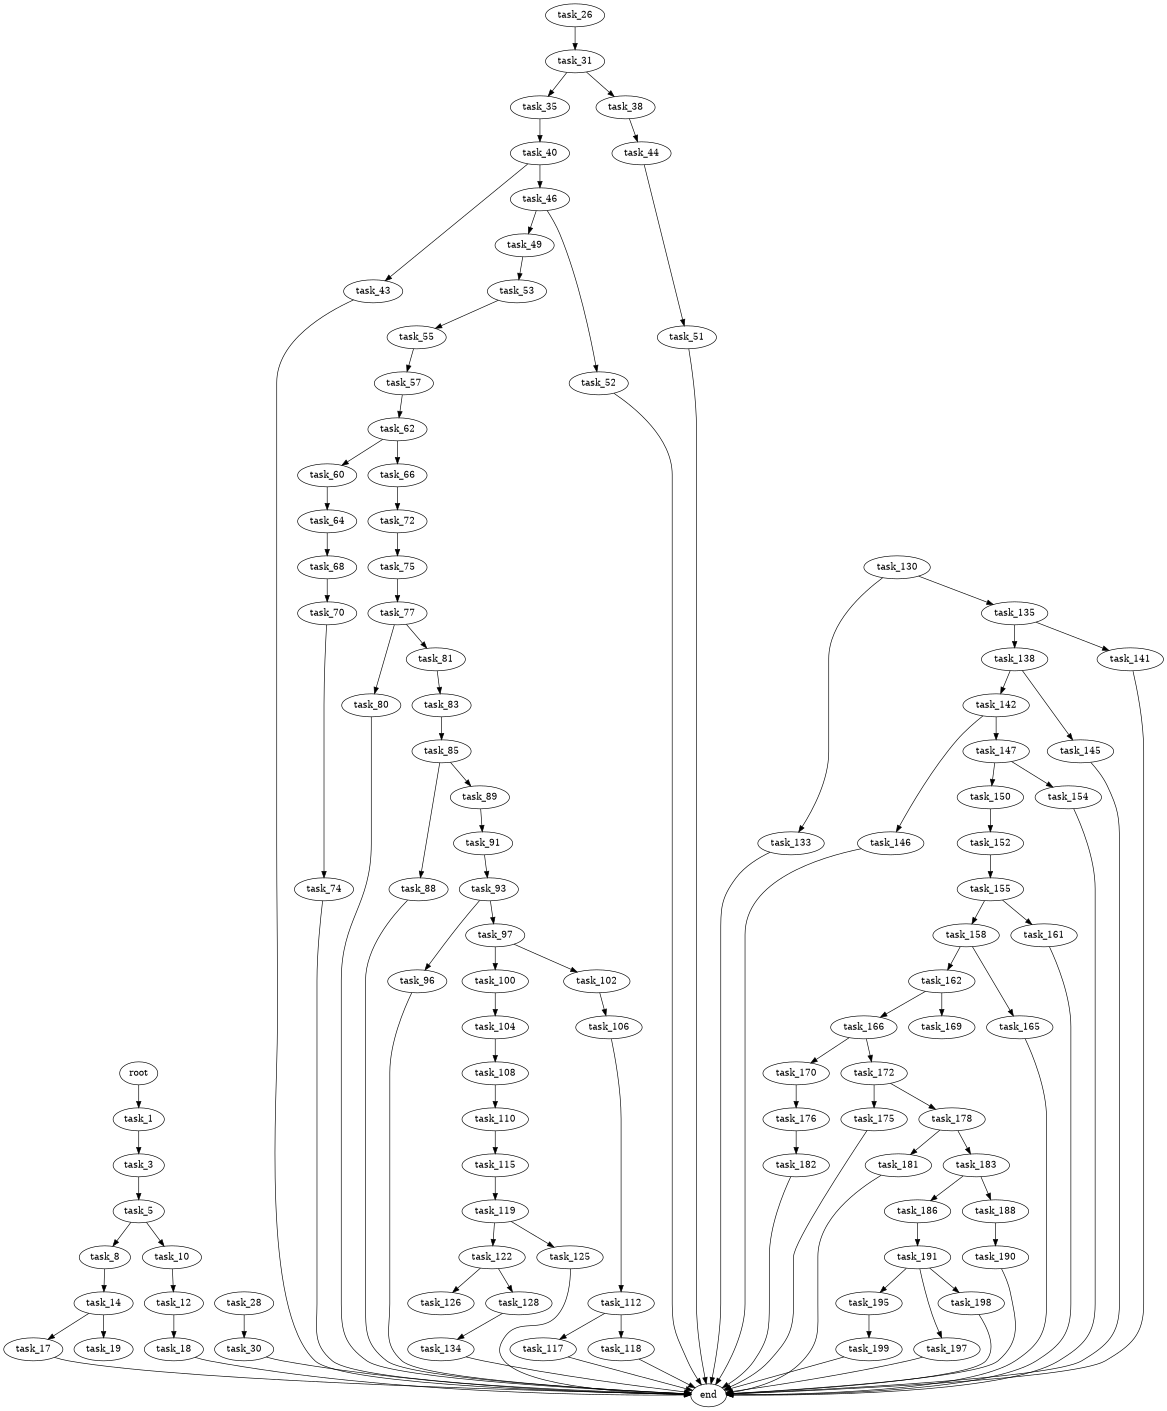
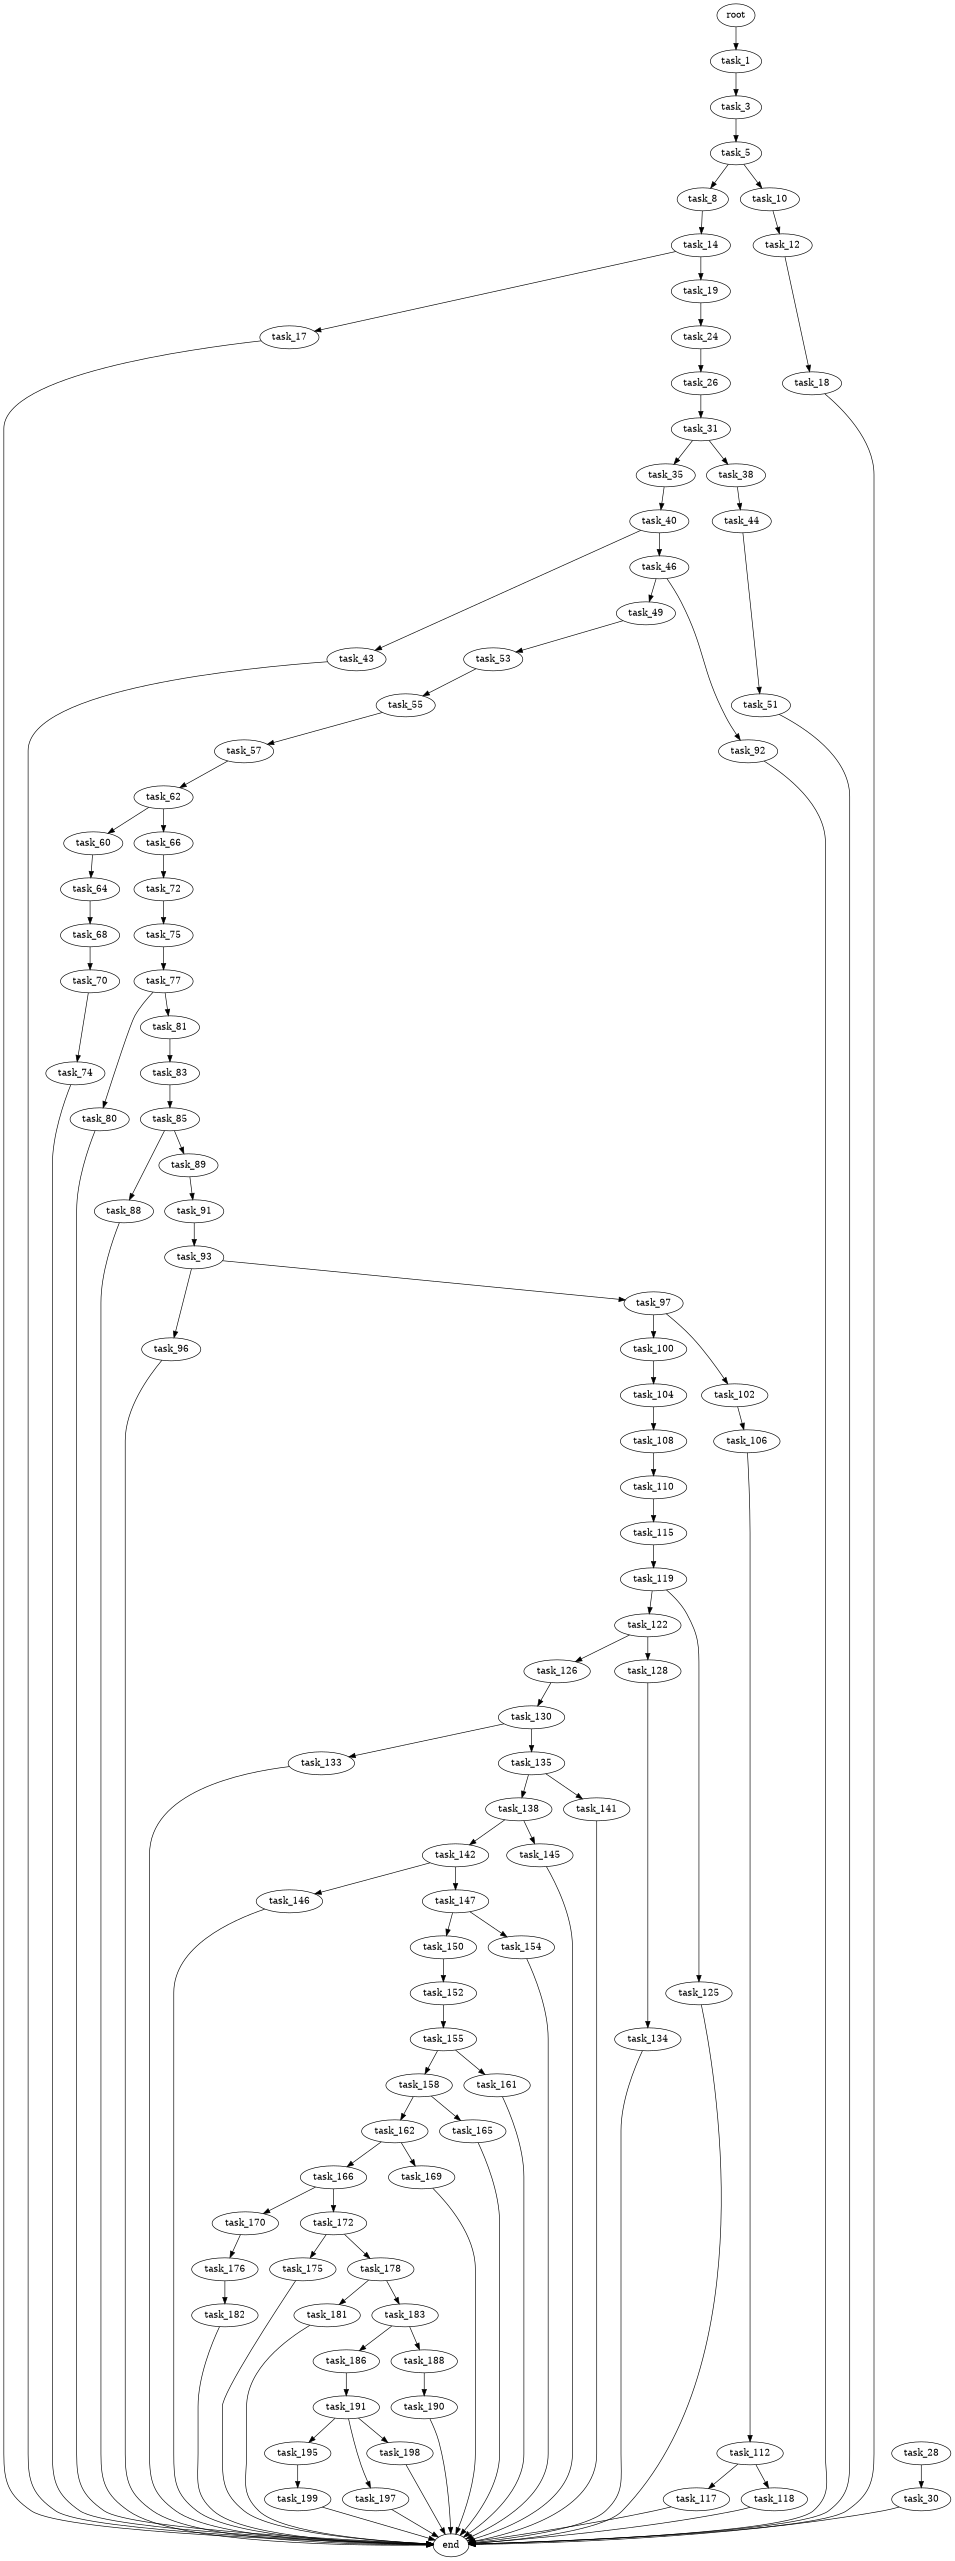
node "task_24": added
node "task_52": label "task_52" -> "task_92"
edge "task_126" -> "task_130": added
edge "task_169" -> "end": added
